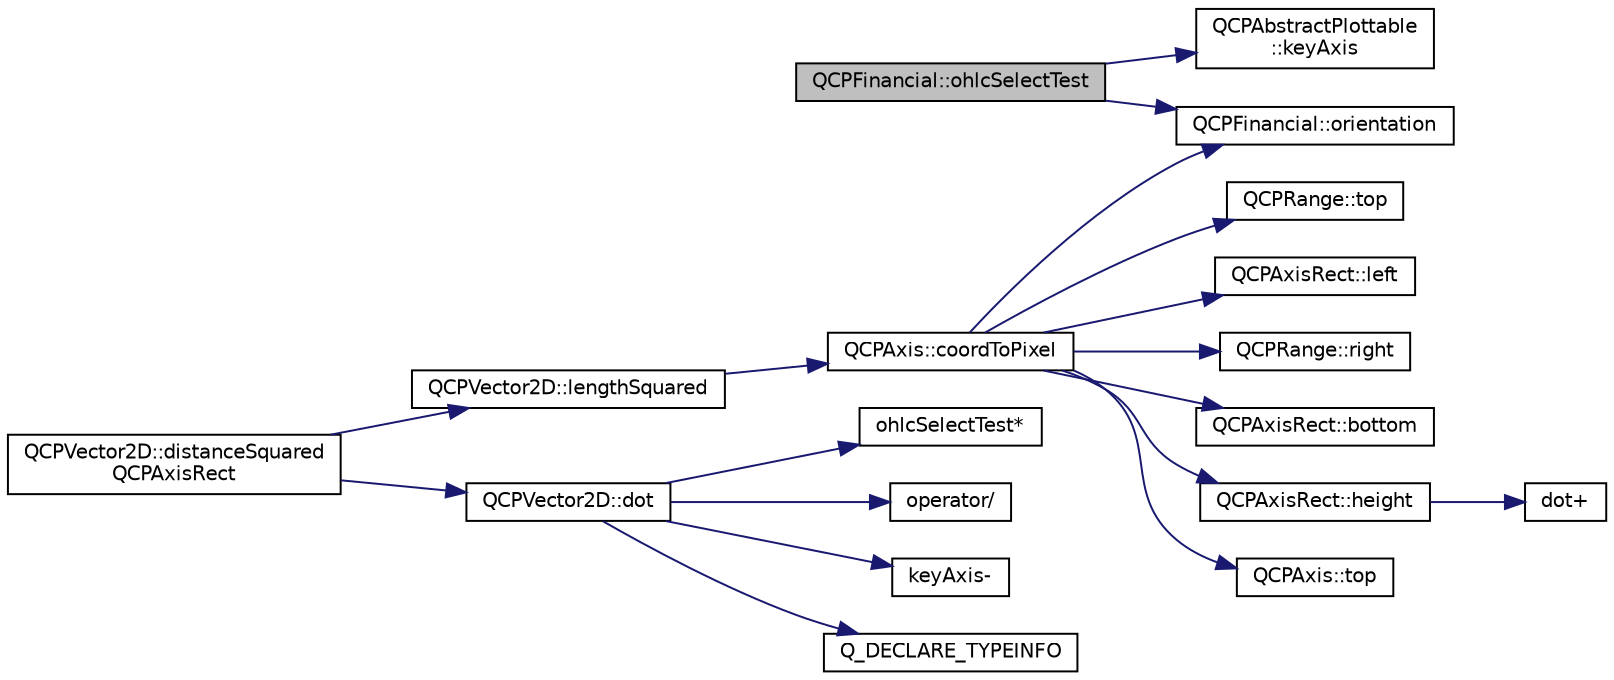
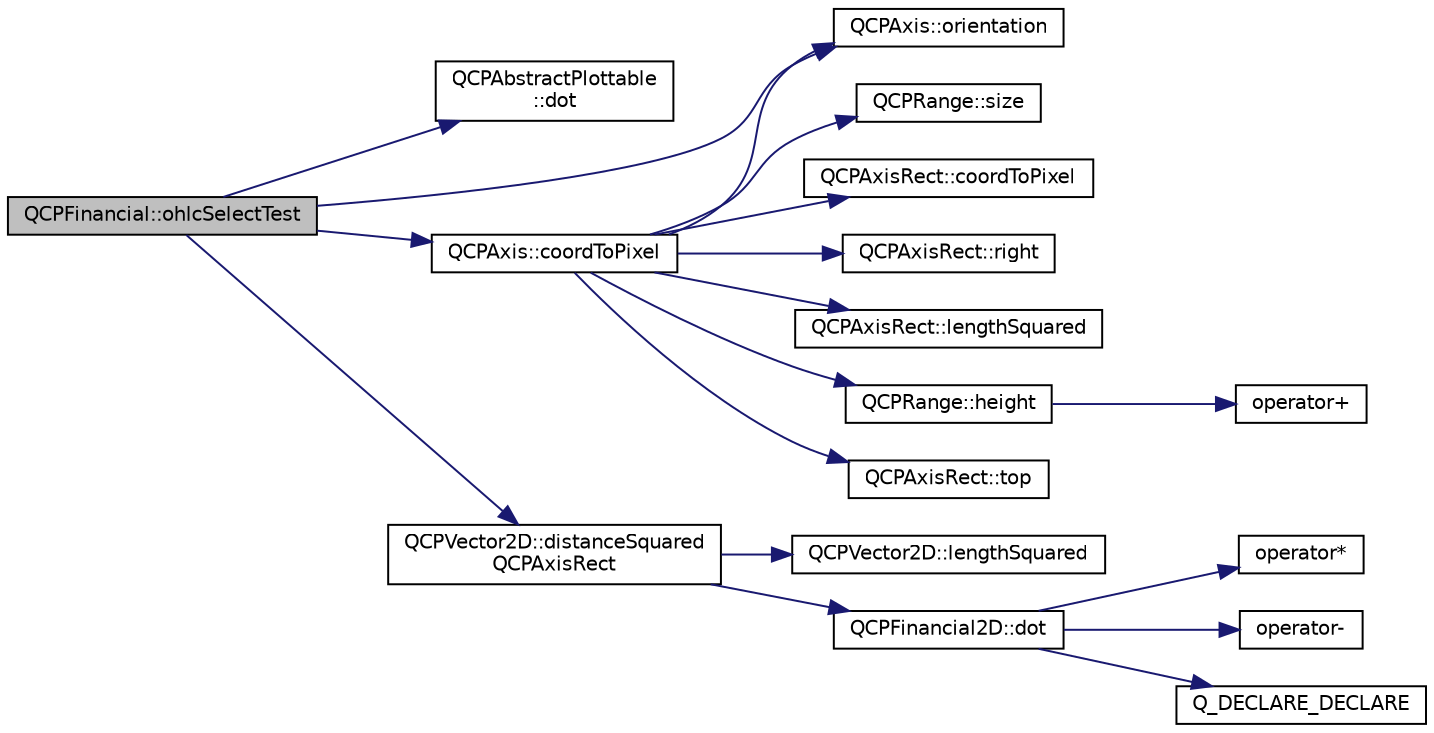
node "QCPAbstractPlottable ::keyAxis": label "QCPAbstractPlottable ::keyAxis" -> "QCPAbstractPlottable ::dot"
node "QCPFinancial::orientation": label "QCPFinancial::orientation" -> "QCPAxis::orientation"
node "QCPRange::top": label "QCPRange::top" -> "QCPRange::size"
node "QCPAxisRect::left": label "QCPAxisRect::left" -> "QCPAxisRect::coordToPixel"
node "QCPRange::right": label "QCPRange::right" -> "QCPAxisRect::right"
edge "QCPVector2D::lengthSquared" -> "QCPAxis::coordToPixel": now "QCPFinancial::ohlcSelectTest" -> "QCPAxis::coordToPixel"
edge "QCPFinancial::ohlcSelectTest" -> "QCPVector2D::distanceSquared QCPAxisRect": added
node "ohlcSelectTest*": label "ohlcSelectTest*" -> "operator*"
node "QCPAxisRect::bottom": label "QCPAxisRect::bottom" -> "QCPAxisRect::lengthSquared"
node "QCPVector2D::dot": label "QCPVector2D::dot" -> "QCPFinancial2D::dot"
node "operator/": removed
node "QCPAxisRect::height": label "QCPAxisRect::height" -> "QCPRange::height"
node "dot+": label "dot+" -> "operator+"
node "keyAxis-": label "keyAxis-" -> "operator-"
node "QCPAxis::top": label "QCPAxis::top" -> "QCPAxisRect::top"
node "Q_DECLARE_TYPEINFO": label "Q_DECLARE_TYPEINFO" -> "Q_DECLARE_DECLARE"
